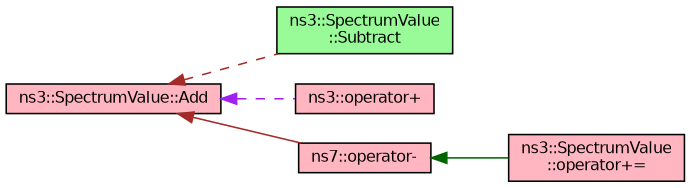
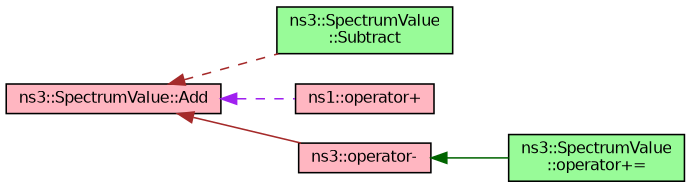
node "ns3::operator+": label "ns3::operator+" -> "ns1::operator+"
node "ns7::operator-": label "ns7::operator-" -> "ns3::operator-"
node "ns3::SpectrumValue ::operator+=": fillcolor lightpink -> palegreen
